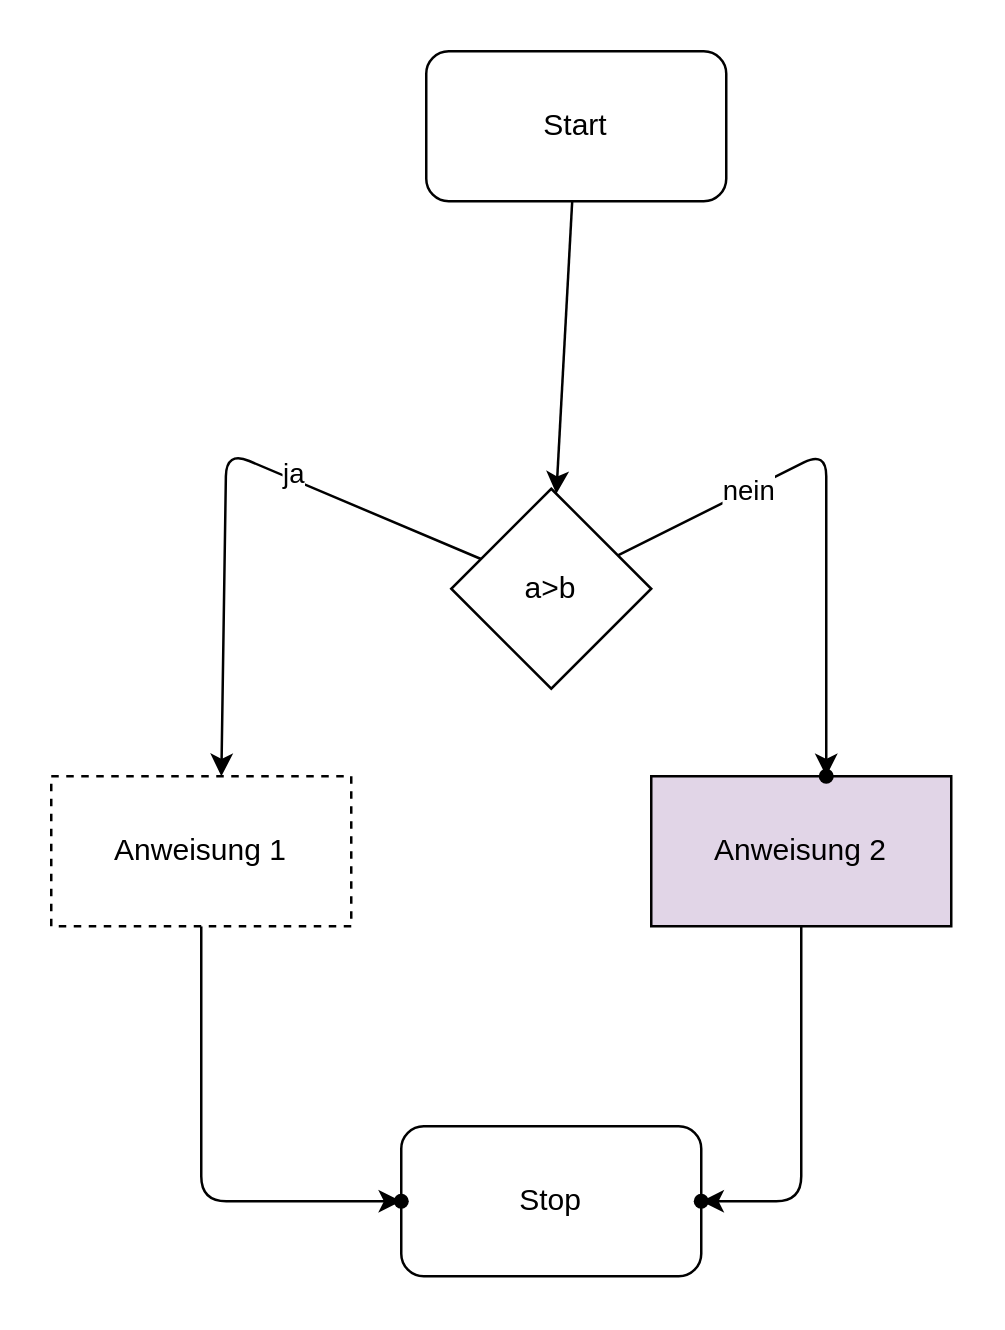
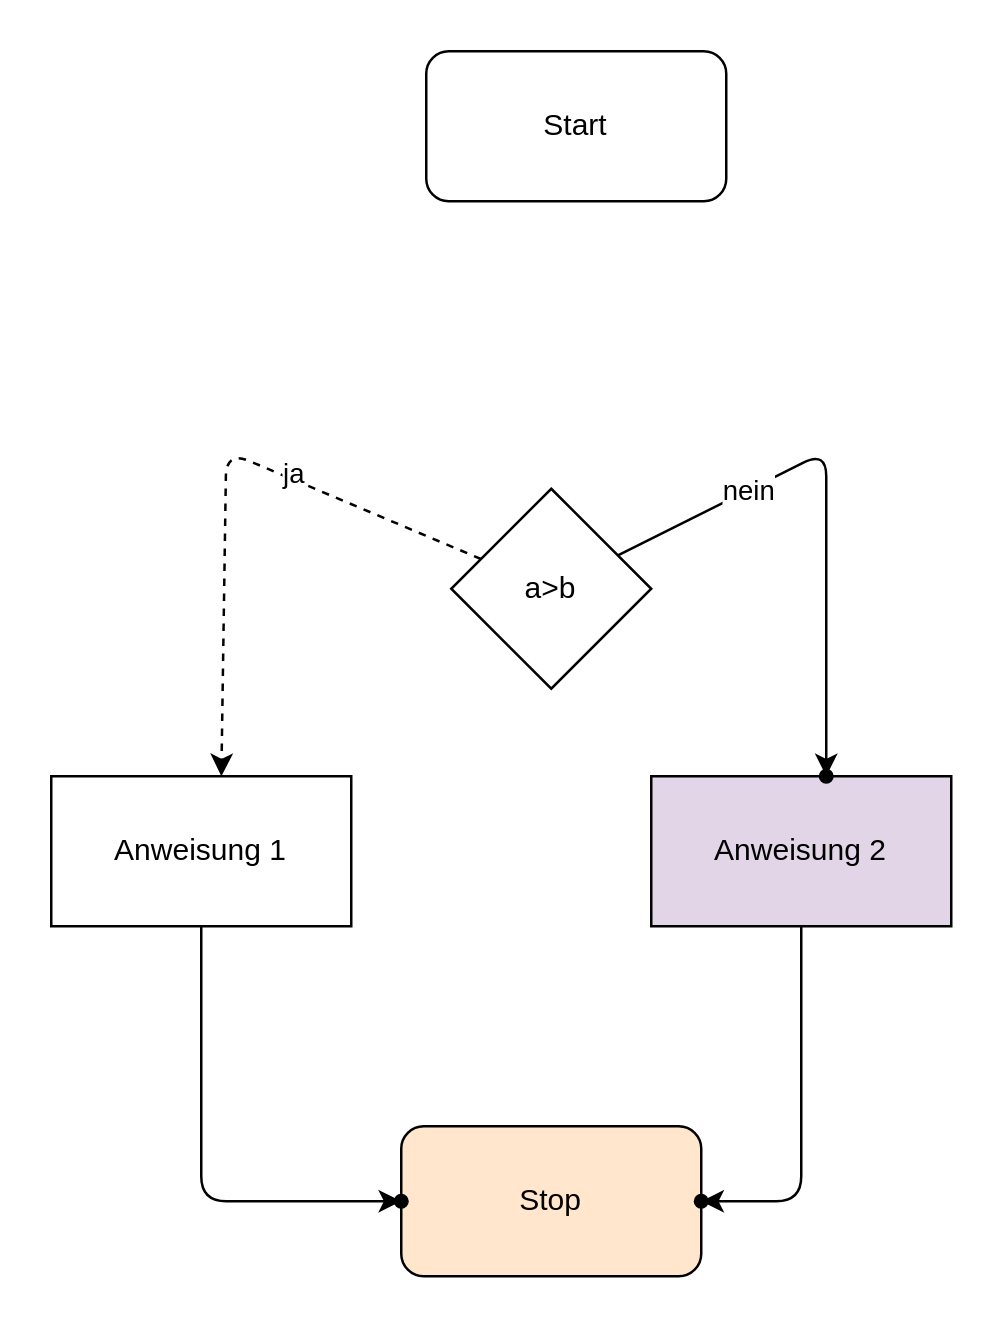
edge "Start" -> "a>b": removed
edge "a>b" -> "Anweisung 1": style solid -> dashed
node "Anweisung 1": style dashed -> solid
node "Stop": fillcolor #ffffff -> #ffe6cc
